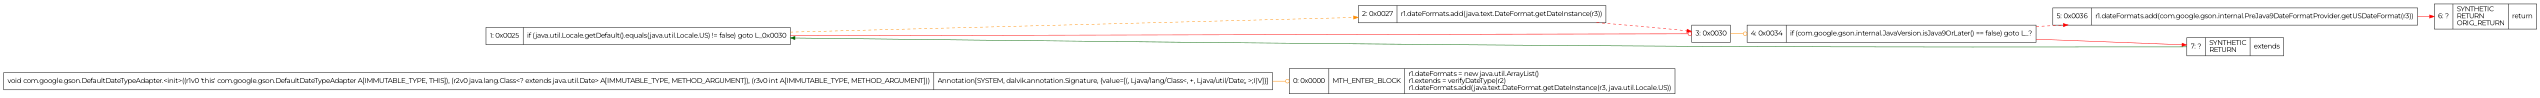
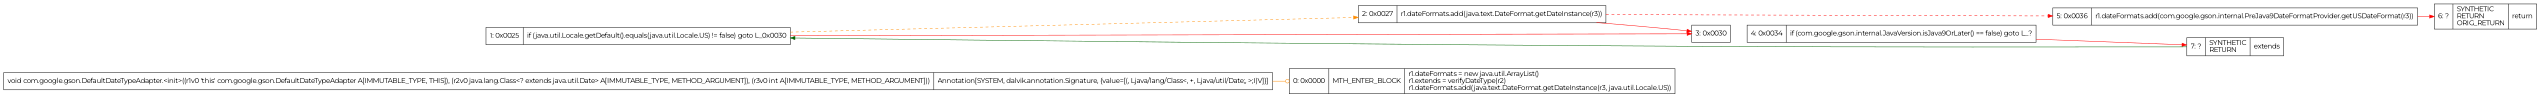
edge "2: 0x0027" -> "3: 0x0030": style dashed -> solid
edge "4: 0x0034" -> "5: 0x0036": now "2: 0x0027" -> "5: 0x0036"
edge "3: 0x0030" -> "4: 0x0034": removed
edge "1: 0x0025" -> "3: 0x0030": arrowhead odot -> normal
